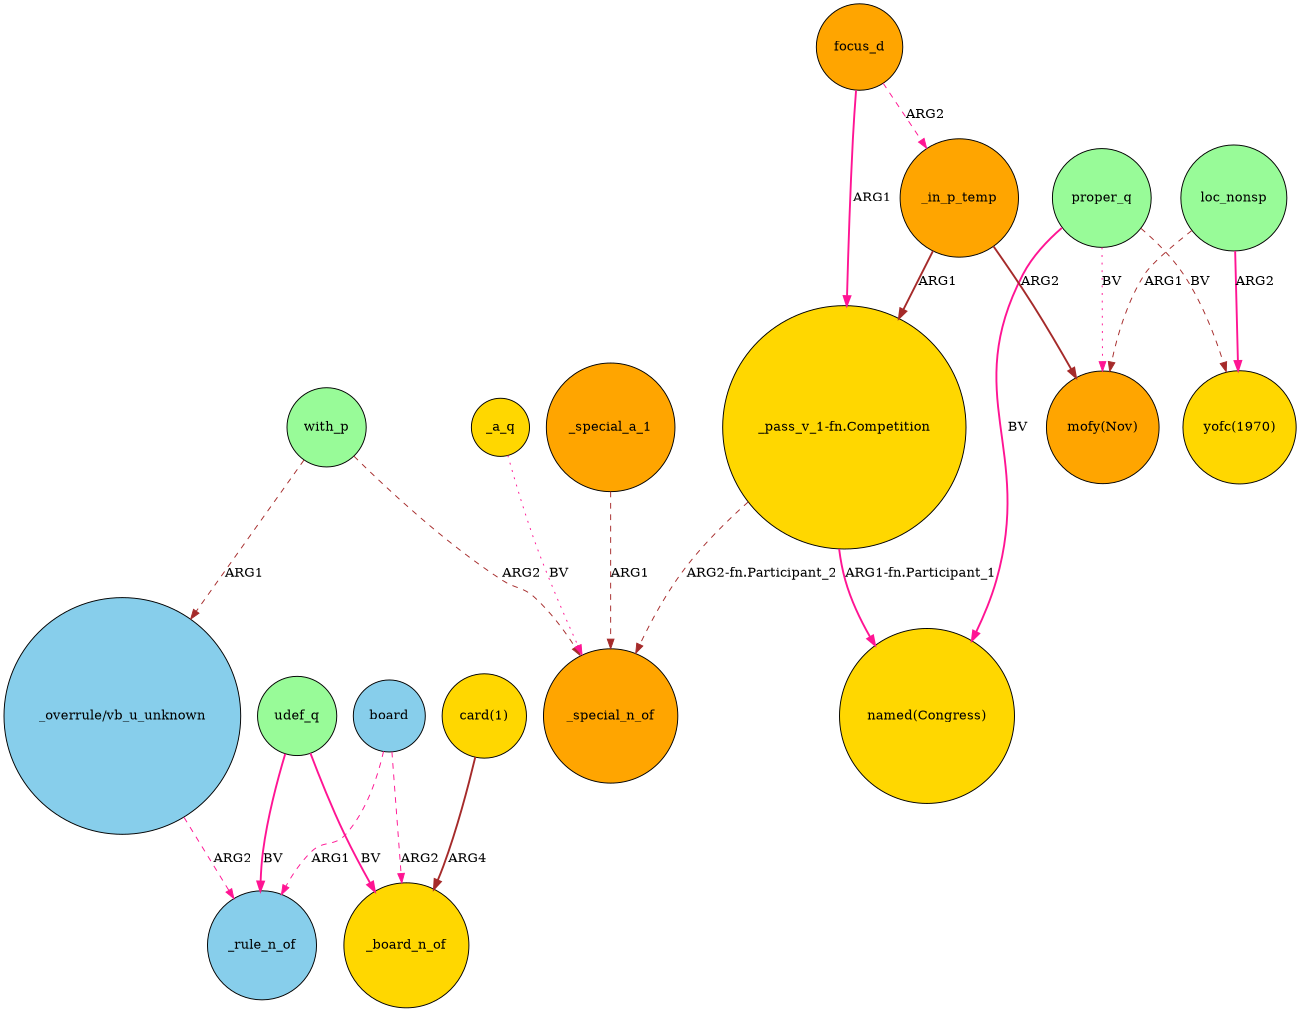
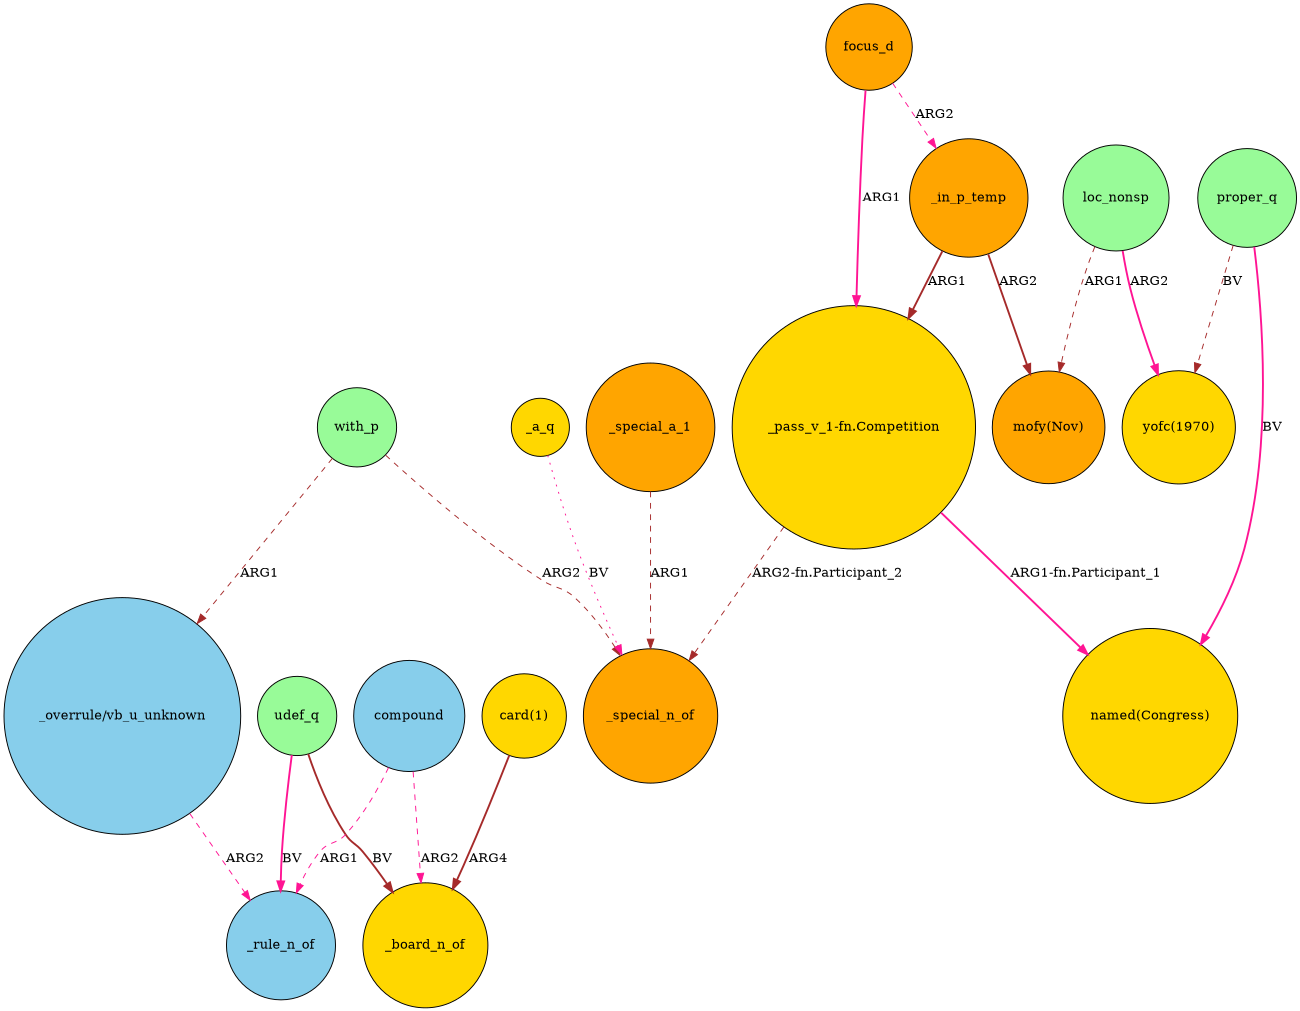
edge "proper_q" -> "mofy(Nov)": removed, label "BV"
node "board": label "board" -> "compound"
edge "udef_q" -> "_board_n_of": color deeppink -> brown
